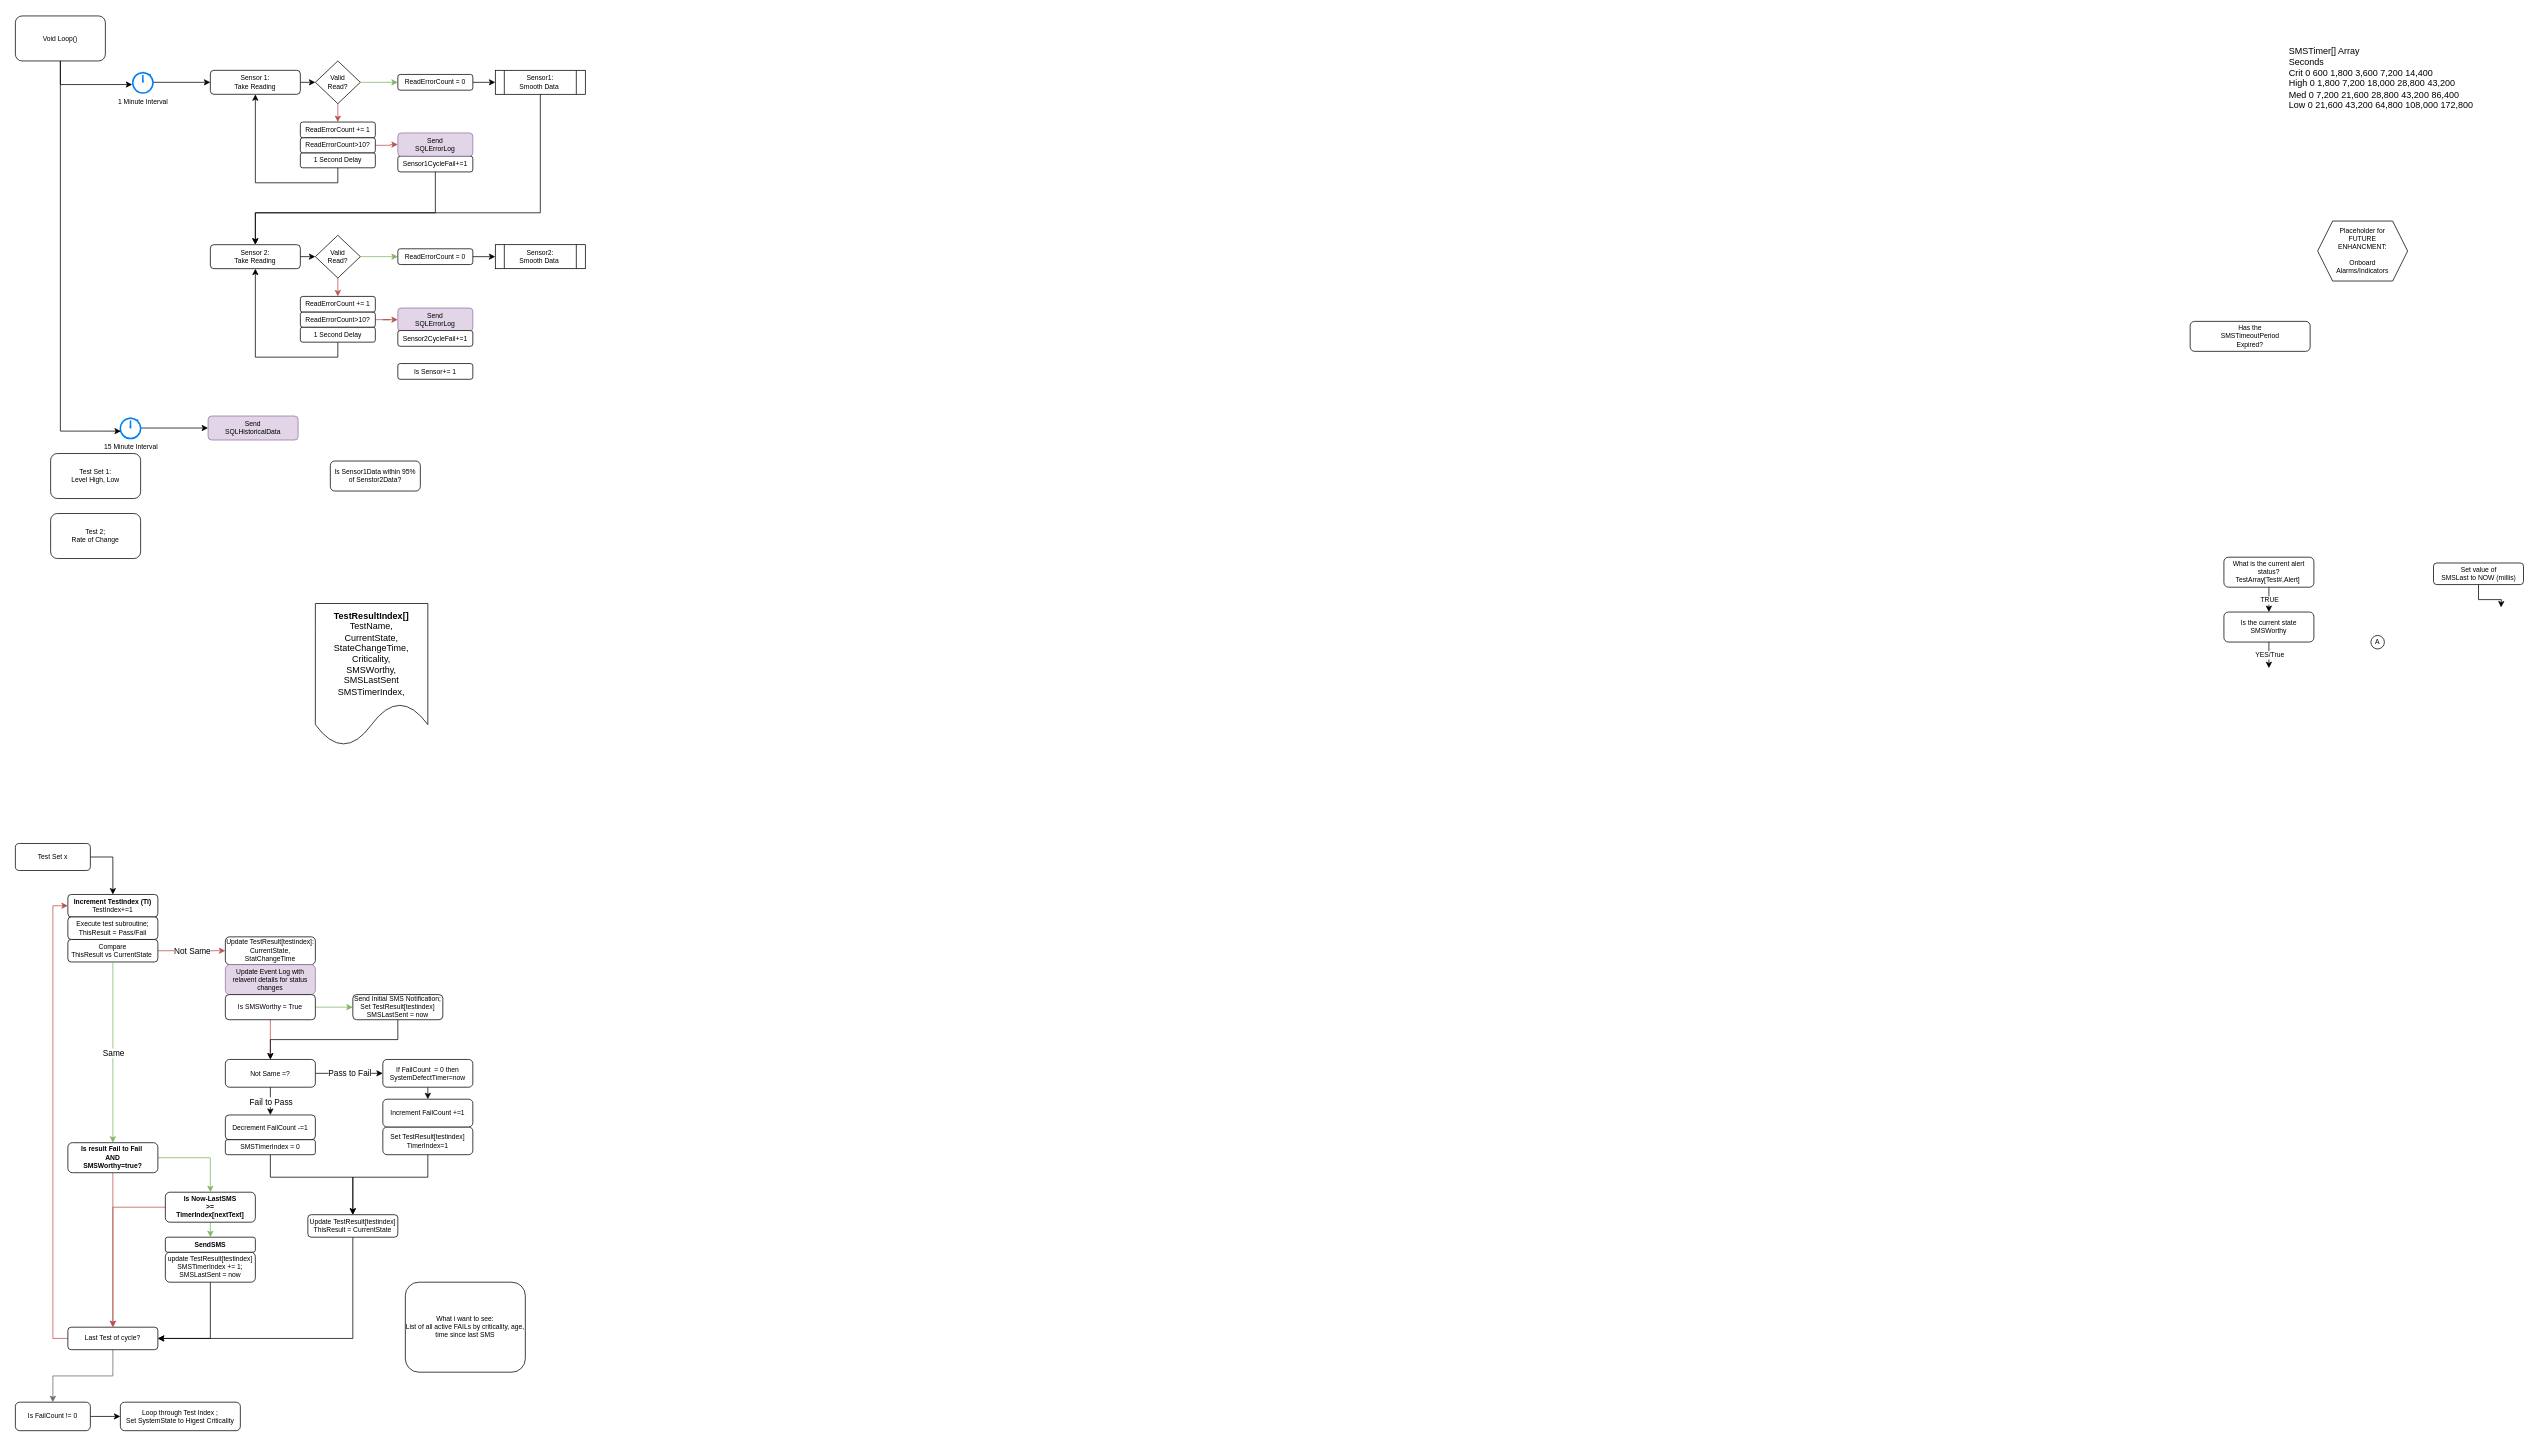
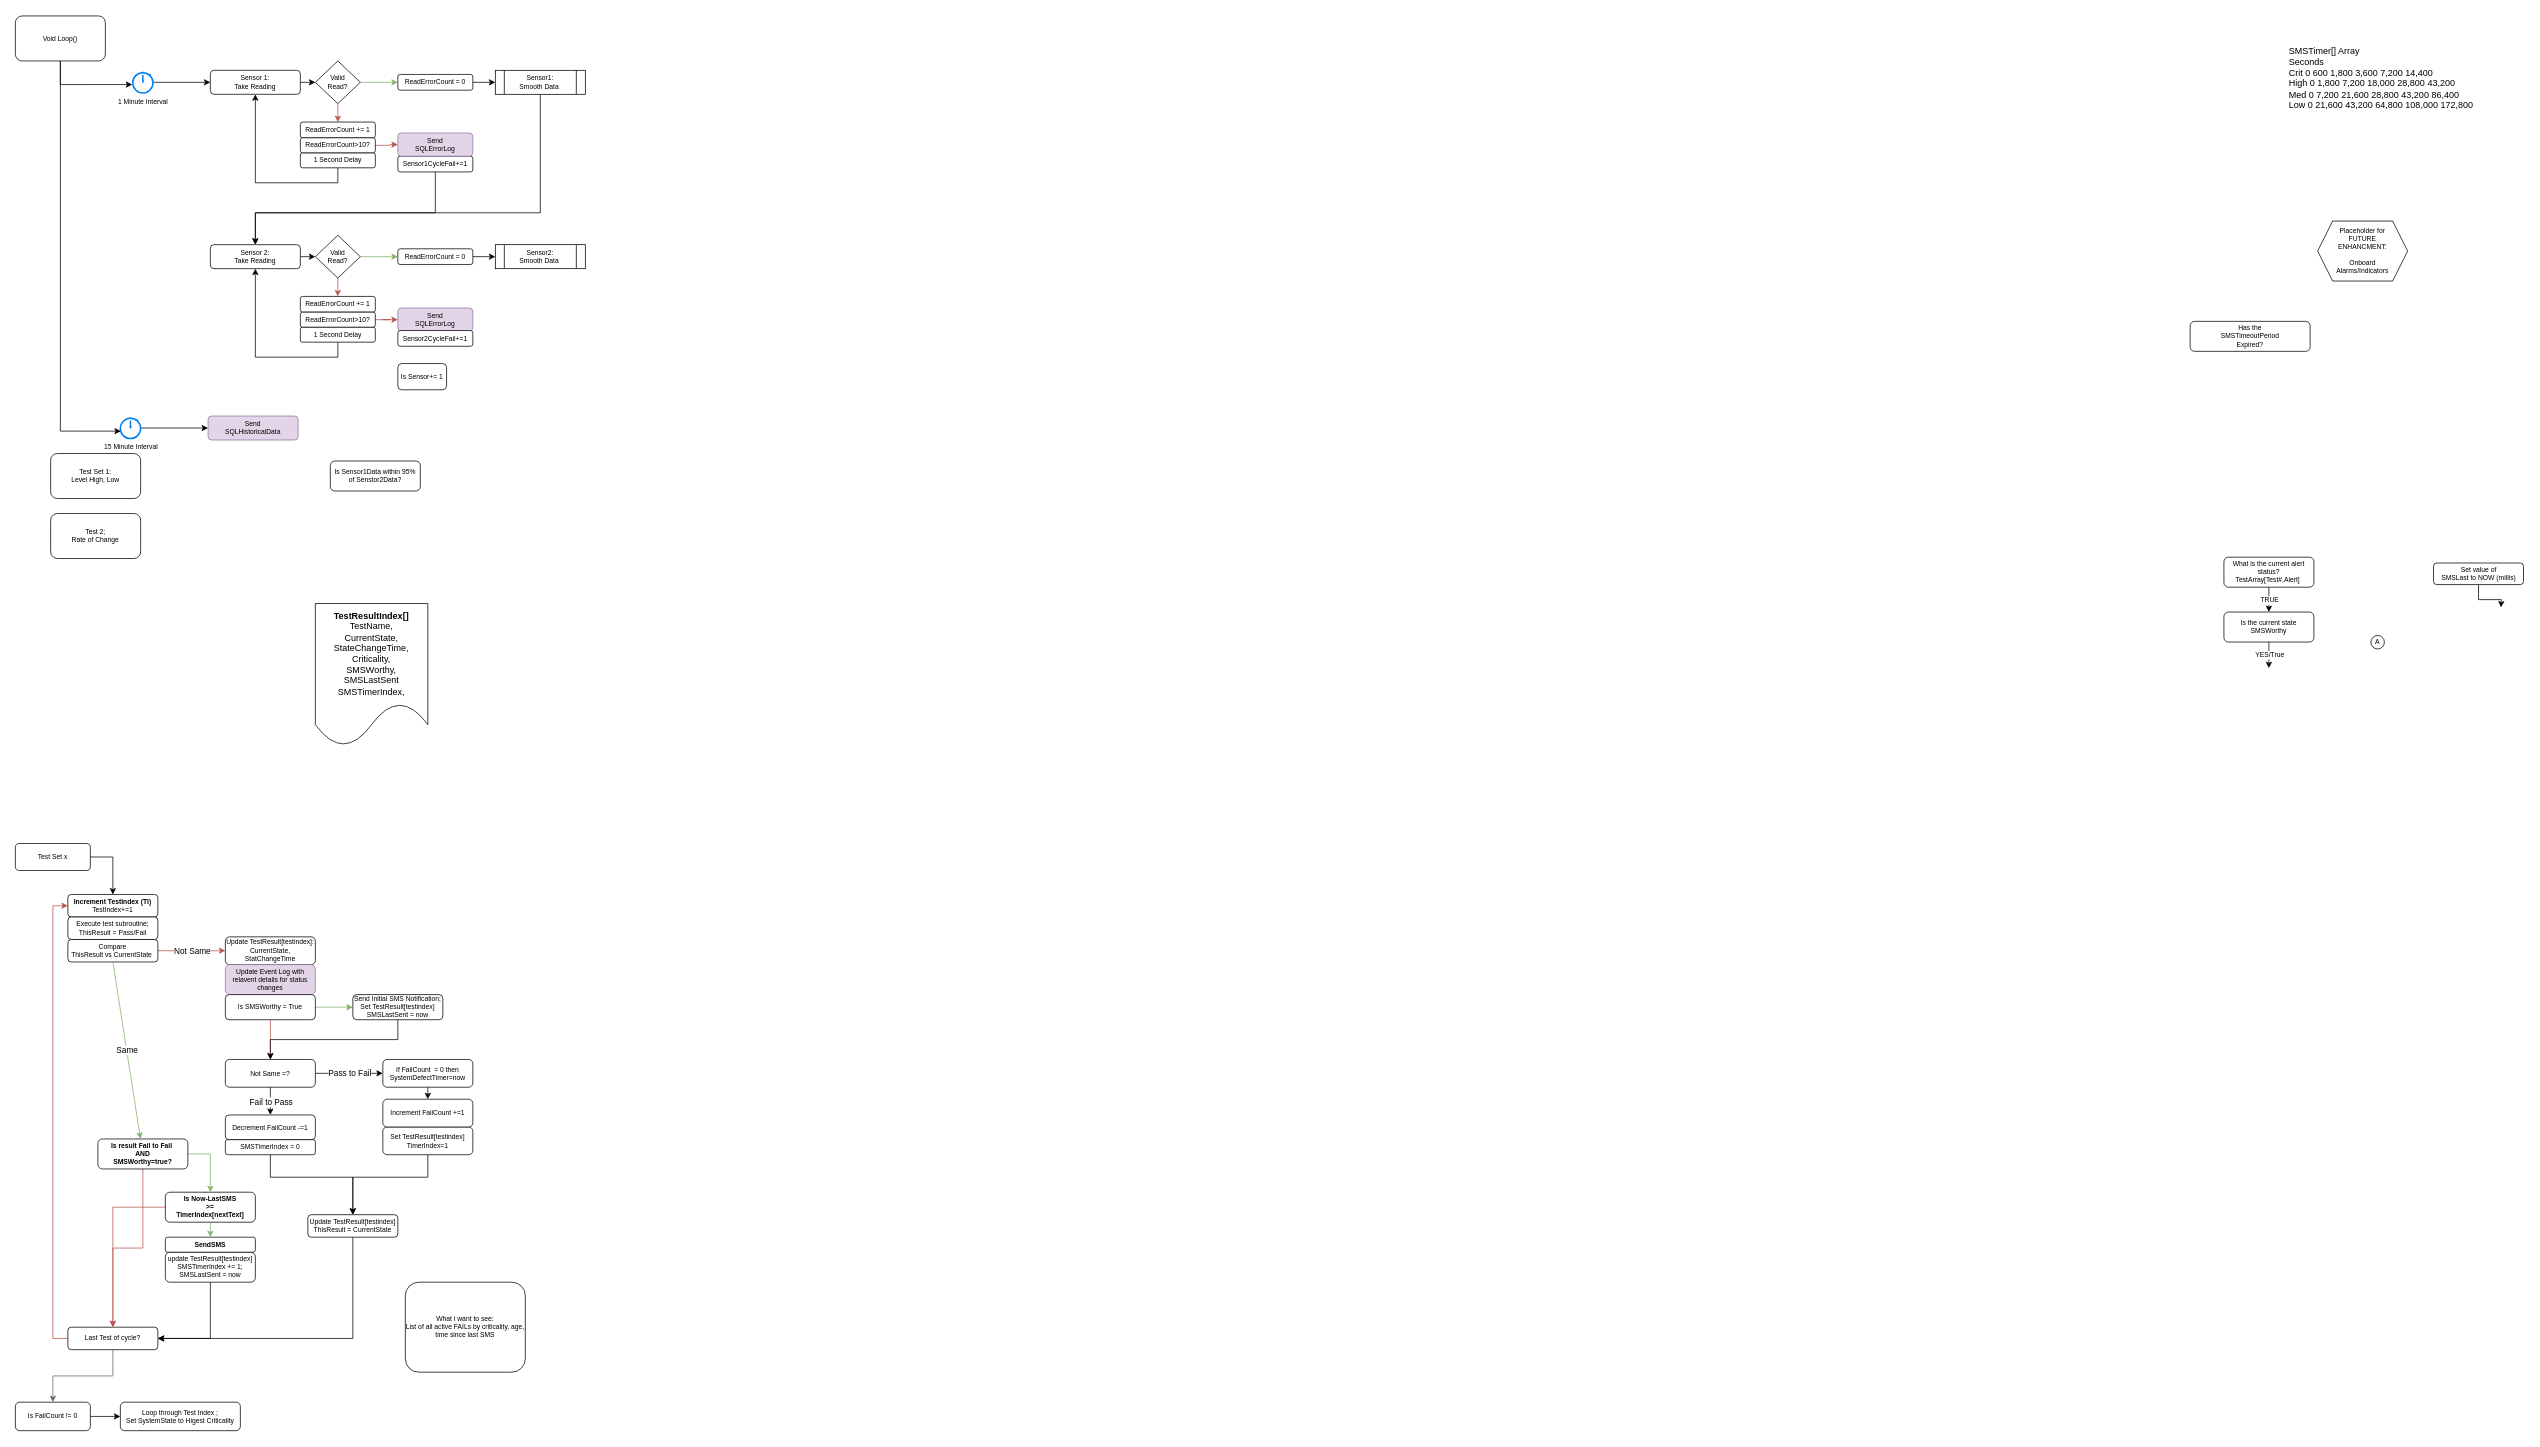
node "Is Sensor+= 1": size 75x16 -> 49x26
node "Is result Fail to Fail AND SMSWorthy=true?": moved (113, 1158) -> (143, 1154)
